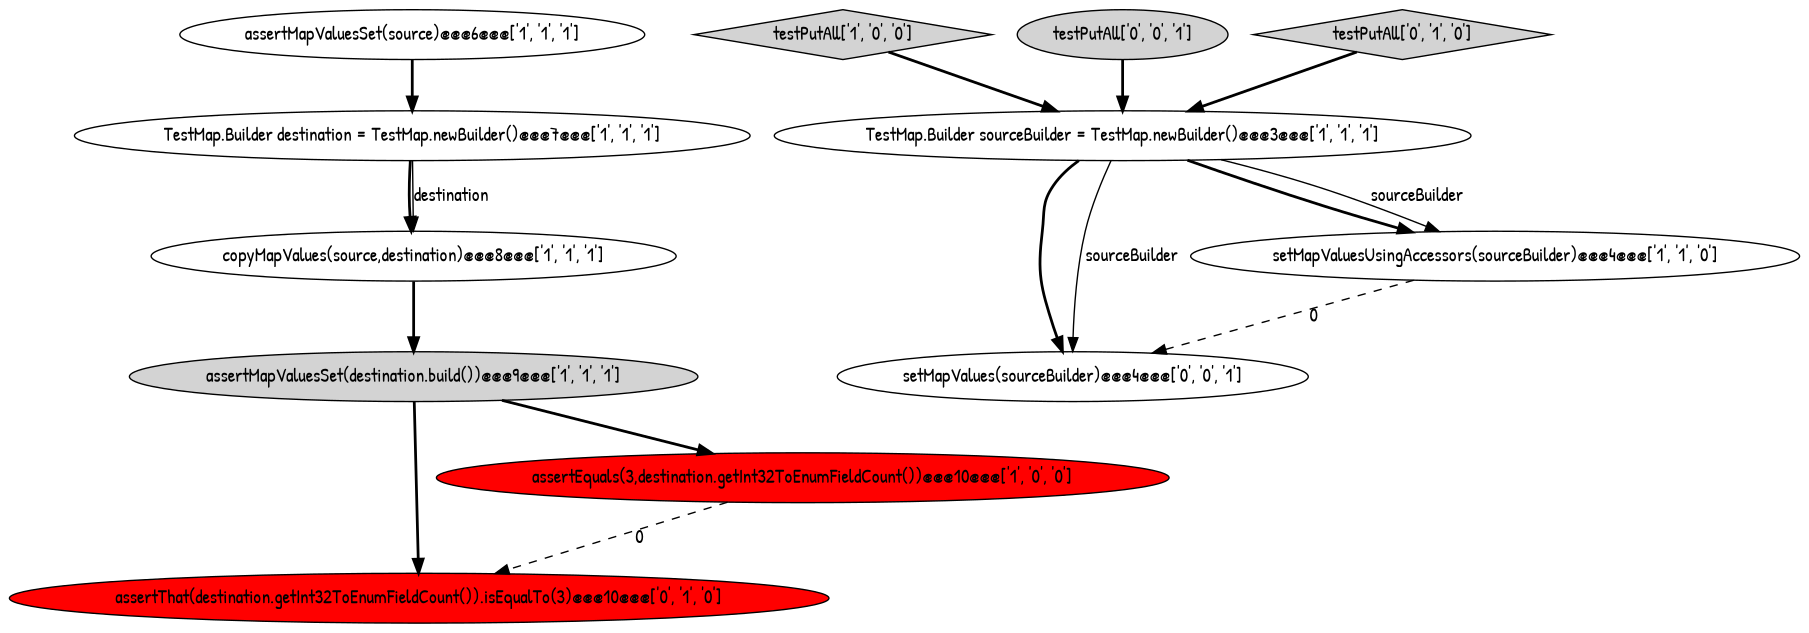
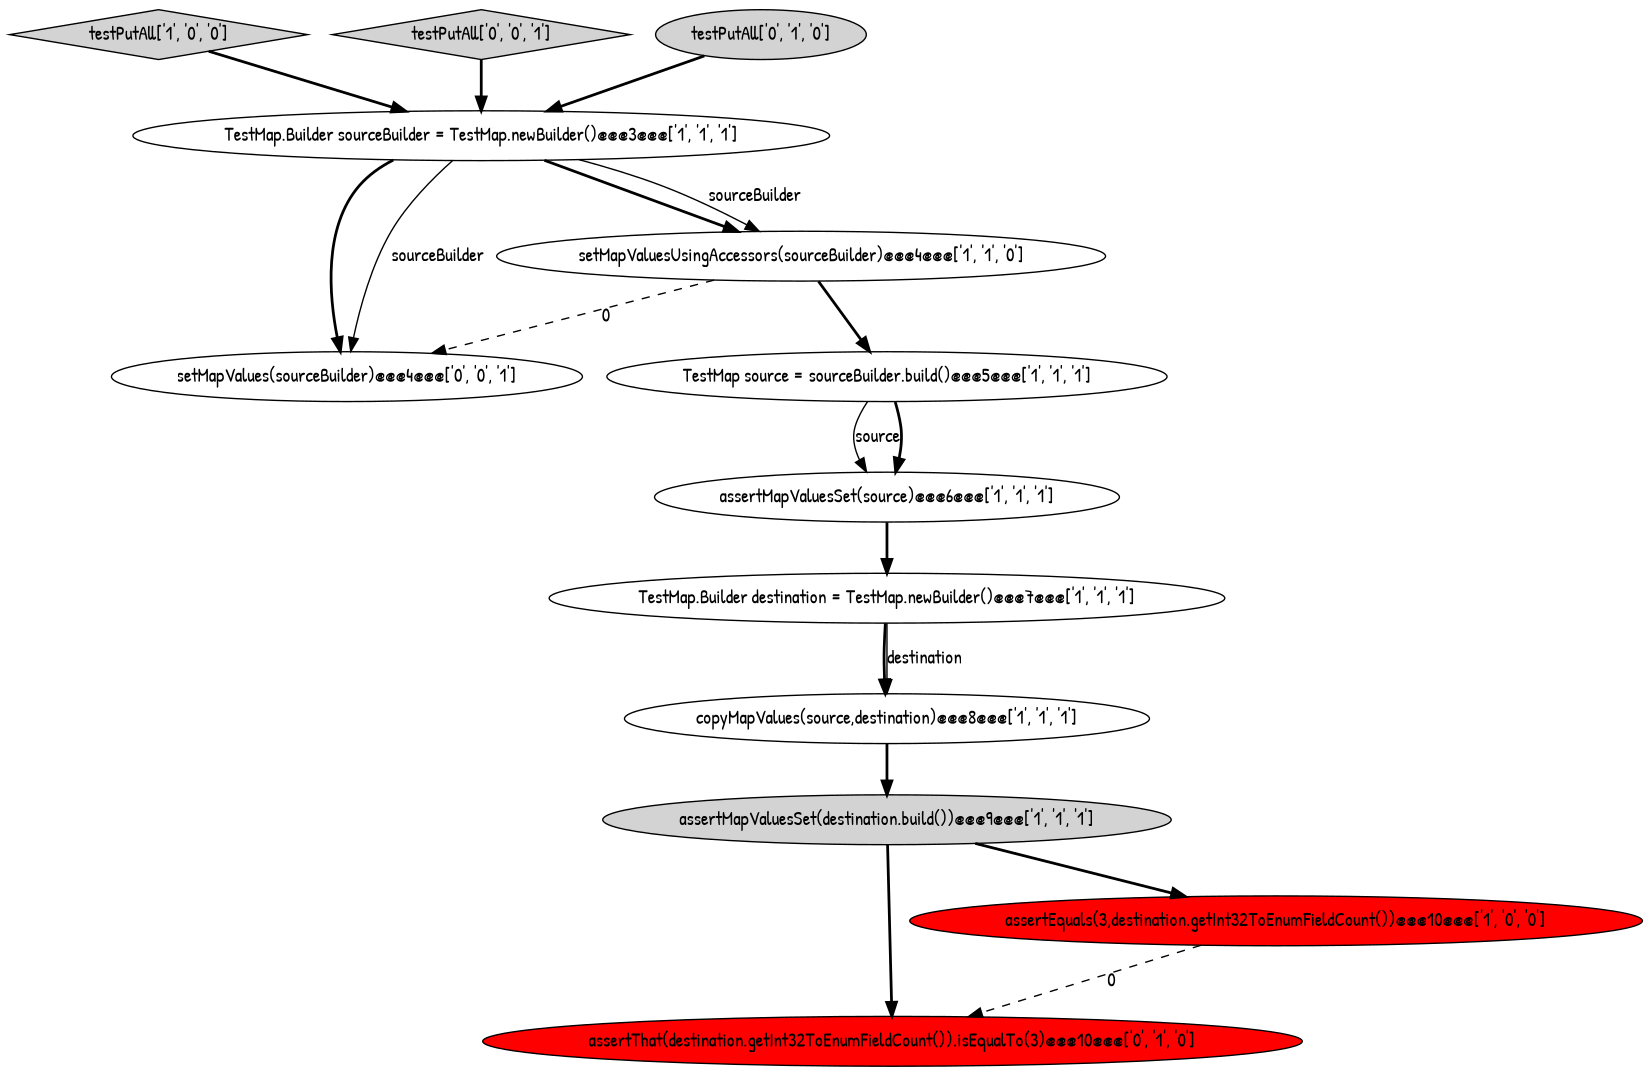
node "testPutAll['0', '0', '1']": shape ellipse -> diamond
node "testPutAll['0', '1', '0']": shape diamond -> ellipse
node "TestMap source = sourceBuilder.build()@@@5@@@['1', '1', '1']": added
